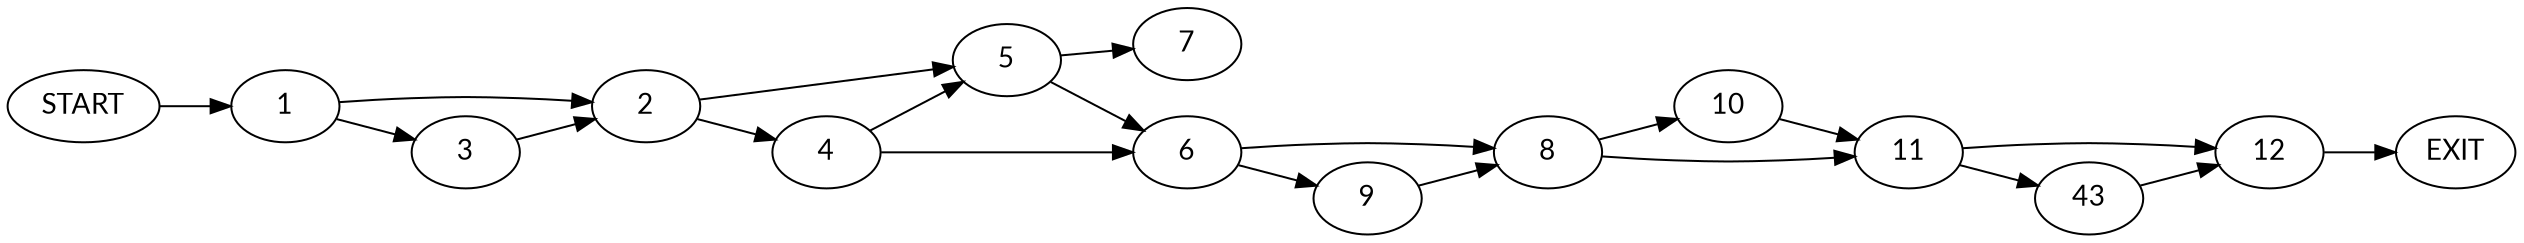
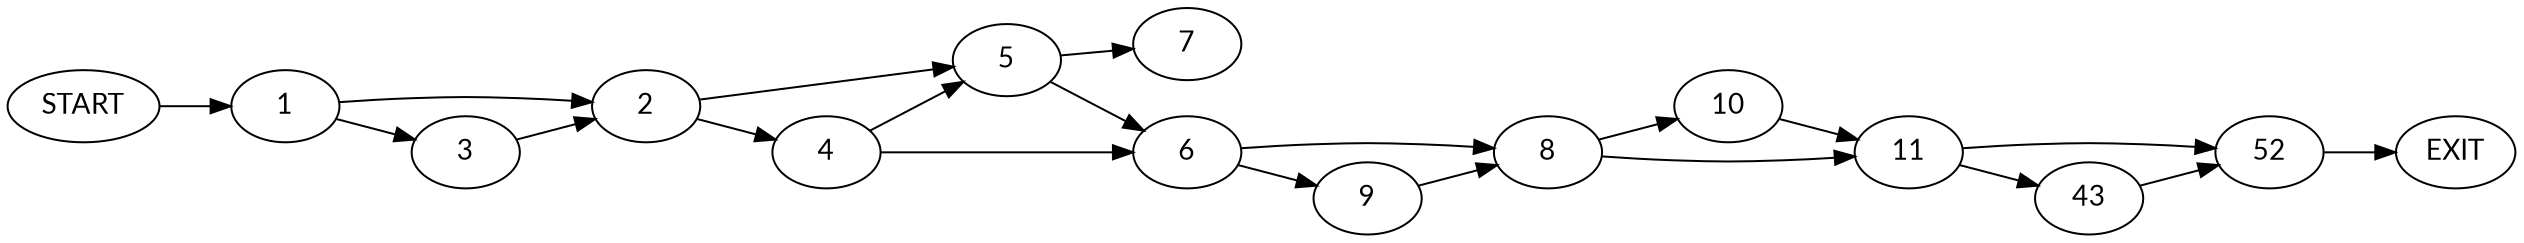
node "12": label "12" -> "52"
